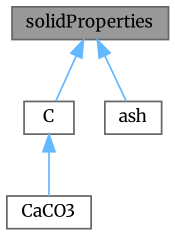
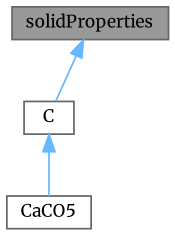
node "ash": removed
node "CaCO3": label "CaCO3" -> "CaCO5"
